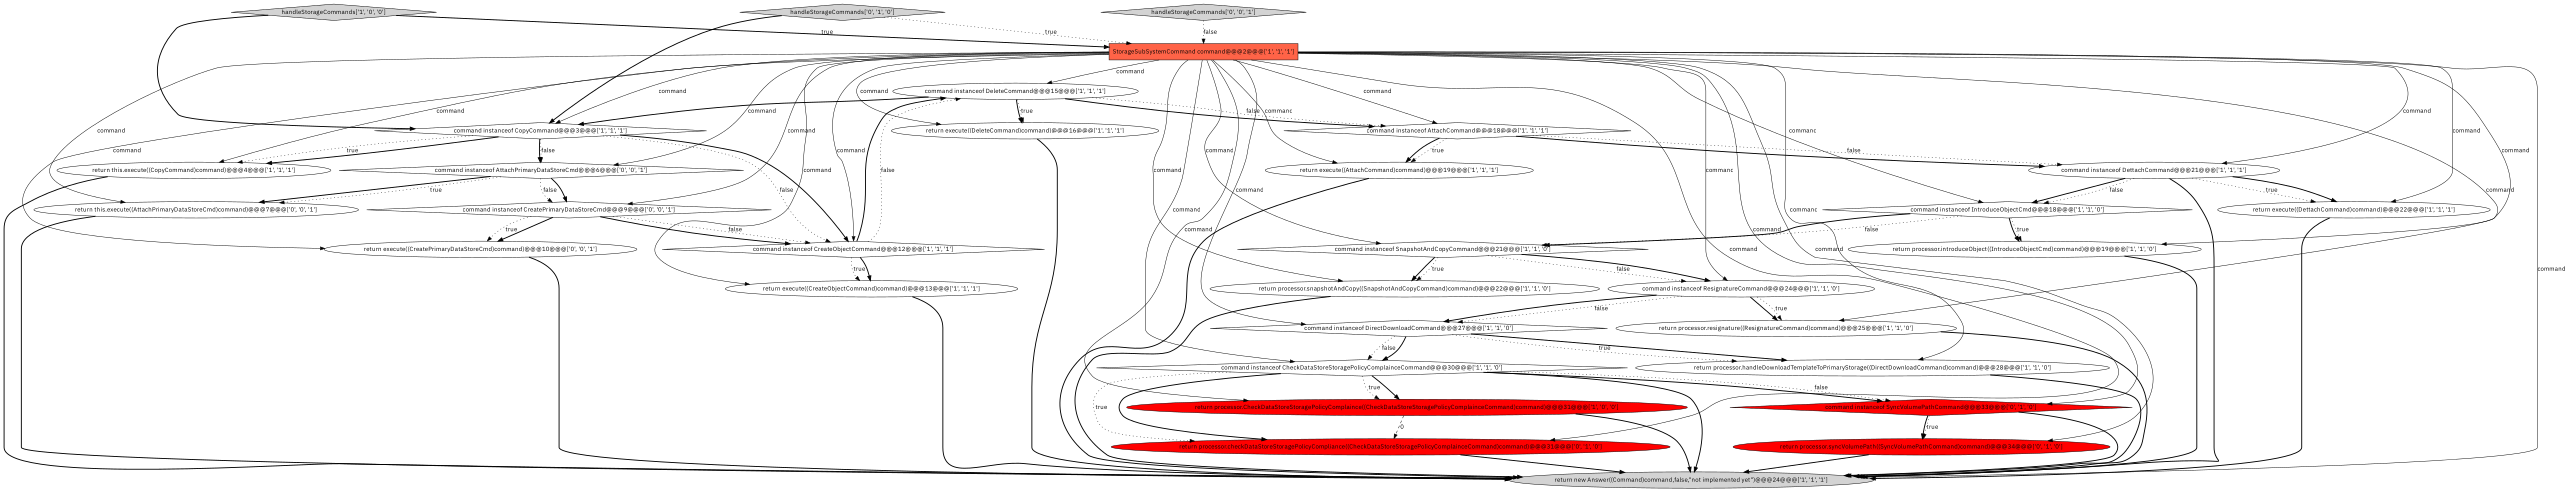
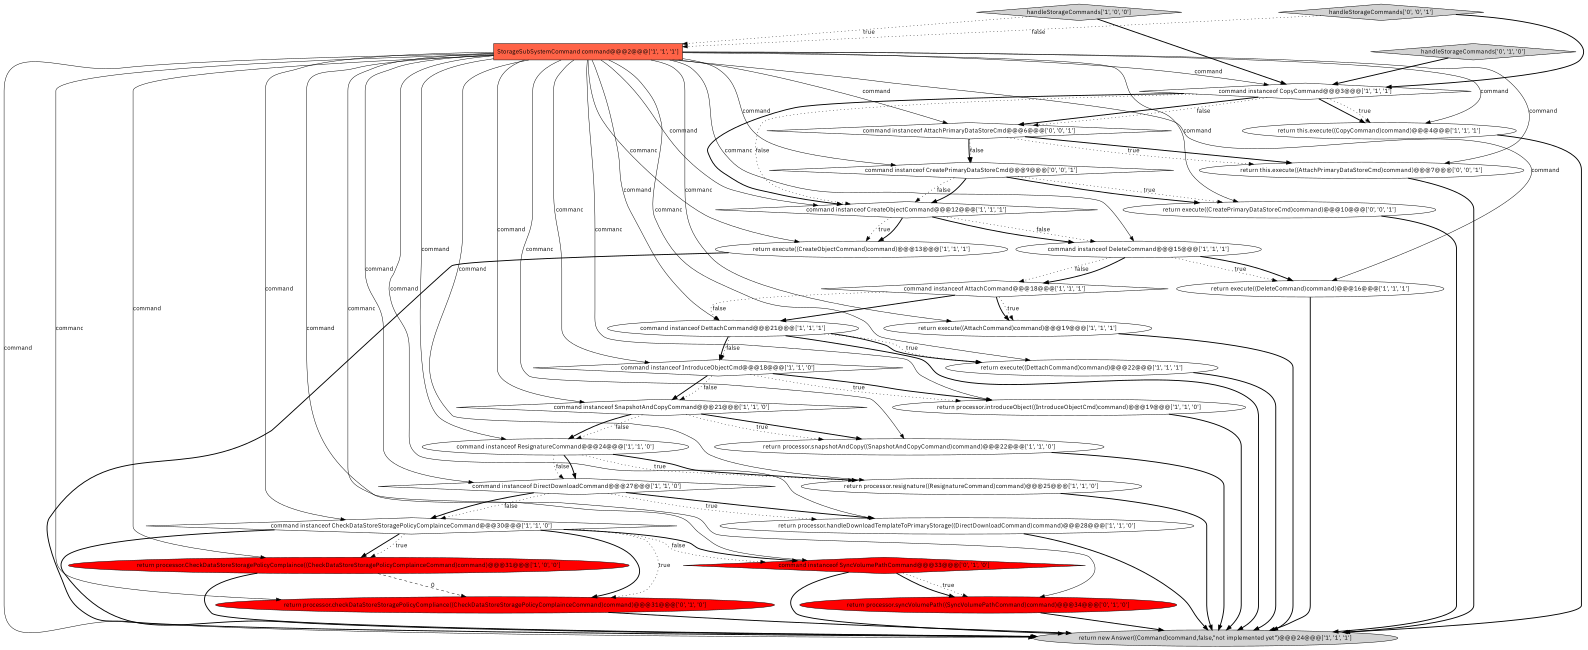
edge "handleStorageCommands['0', '1', '0']" -> "StorageSubSystemCommand command@@@2@@@['1', '1', '1']": removed, label "true"
edge "handleStorageCommands['1', '0', '0']" -> "StorageSubSystemCommand command@@@2@@@['1', '1', '1']": style bold -> dotted
edge "StorageSubSystemCommand command@@@2@@@['1', '1', '1']" -> "command instanceof AttachCommand@@@18@@@['1', '1', '1']": removed, label "command"
edge "command instanceof DeleteCommand@@@15@@@['1', '1', '1']" -> "command instanceof CopyCommand@@@3@@@['1', '1', '1']": now "handleStorageCommands['0', '0', '1']" -> "command instanceof CopyCommand@@@3@@@['1', '1', '1']"
